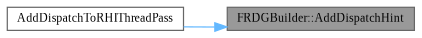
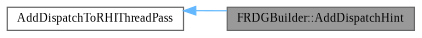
edge "AddDispatchToRHIThreadPass" -> "FRDGBuilder::AddDispatchHint": reversed
